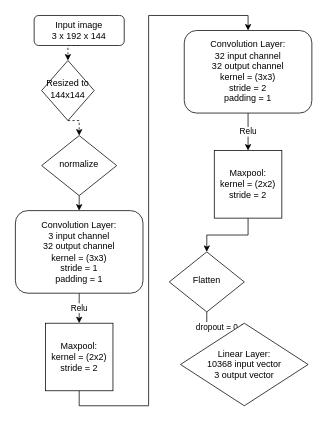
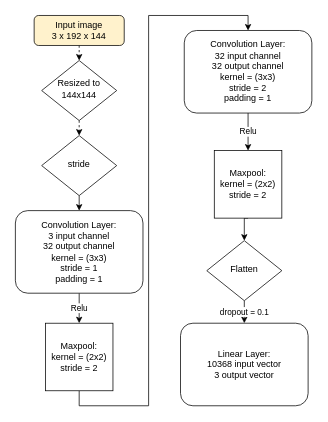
node "Input image 3 x 192 x 144": fillcolor #ffffff -> #fff2cc
node "Resized to 144x144": size 53x60 -> 75x60
node "normalize": label "normalize" -> "stride"
node "Flatten": moved (207, 282) -> (244, 270)
node "Linear Layer: 10368 input vector 3 output vector": shape diamond -> rounded rectangle
